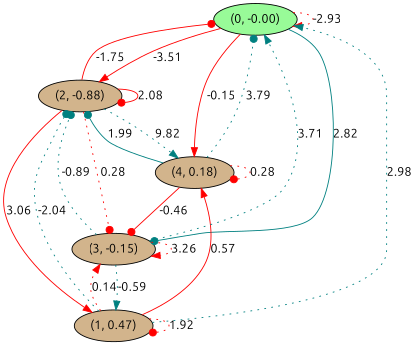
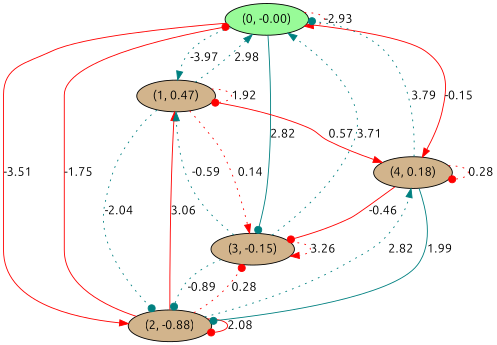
edge "(0, -0.00)" -> "(1, 0.47)": added, label "-3.97"
edge "(2, -0.88)" -> "(4, 0.18)": label "9.82" -> "2.82"
